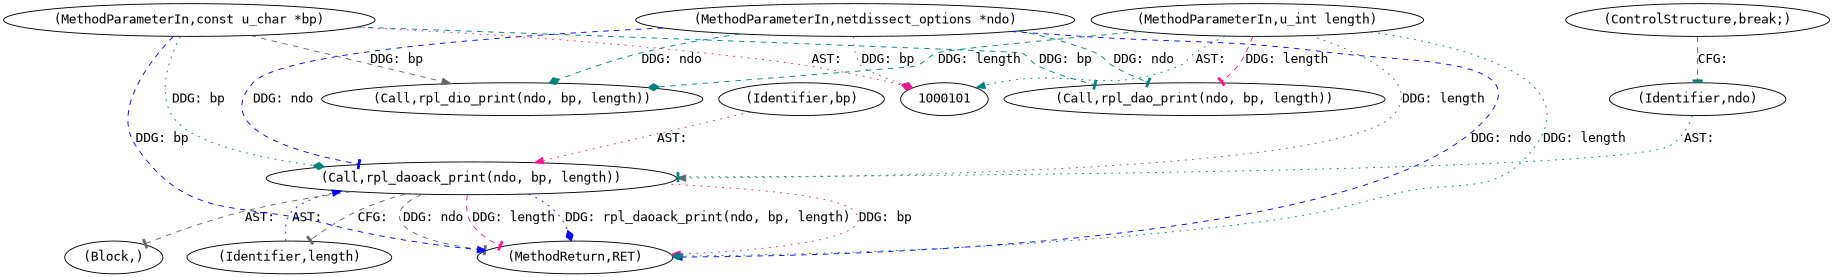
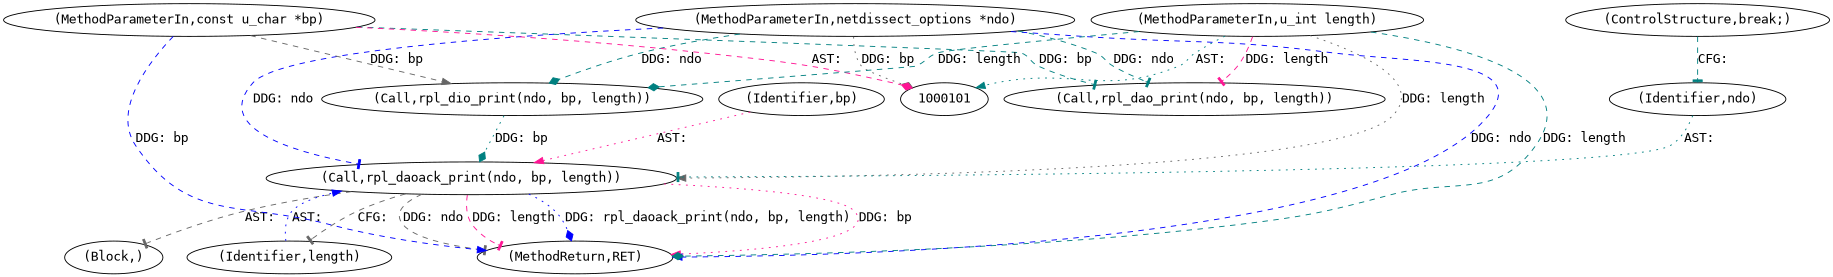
edge "(MethodParameterIn,const u_char *bp)" -> "1000101": style dotted -> dashed
edge "(MethodParameterIn,const u_char *bp)" -> "(Call,rpl_daoack_print(ndo, bp, length))": now "(Call,rpl_dio_print(ndo, bp, length))" -> "(Call,rpl_daoack_print(ndo, bp, length))"
edge "(MethodParameterIn,u_int length)" -> "(MethodReturn,RET)": style dotted -> dashed
